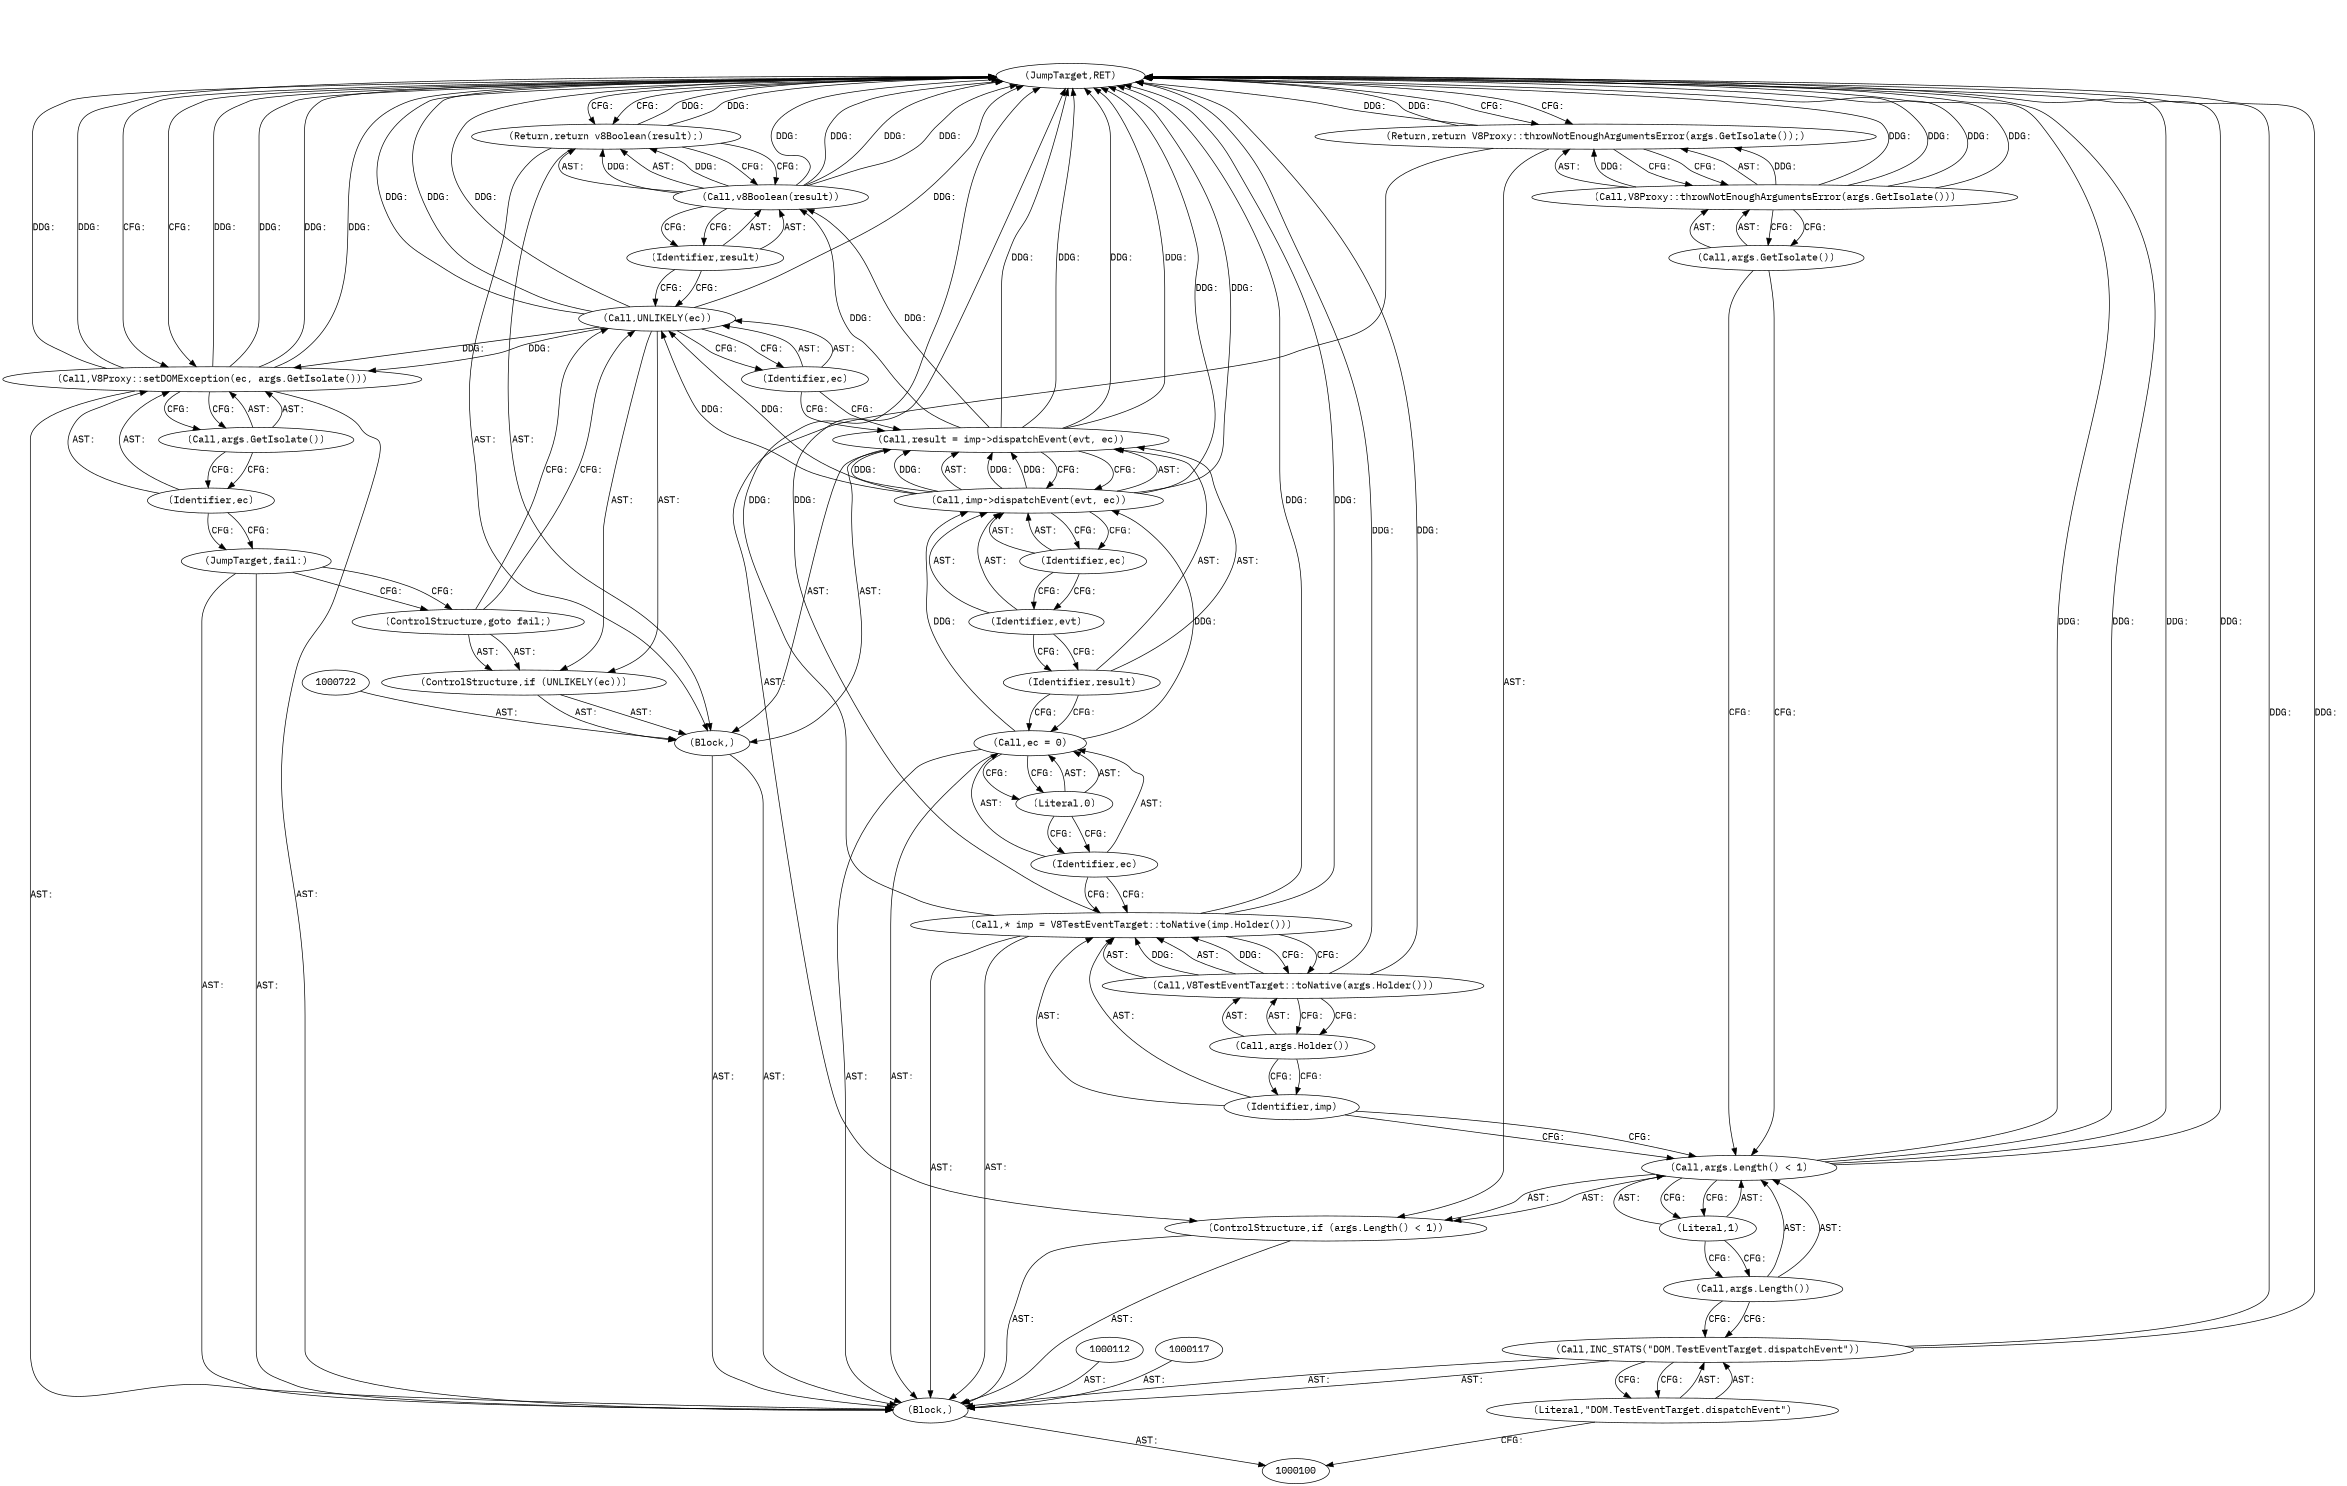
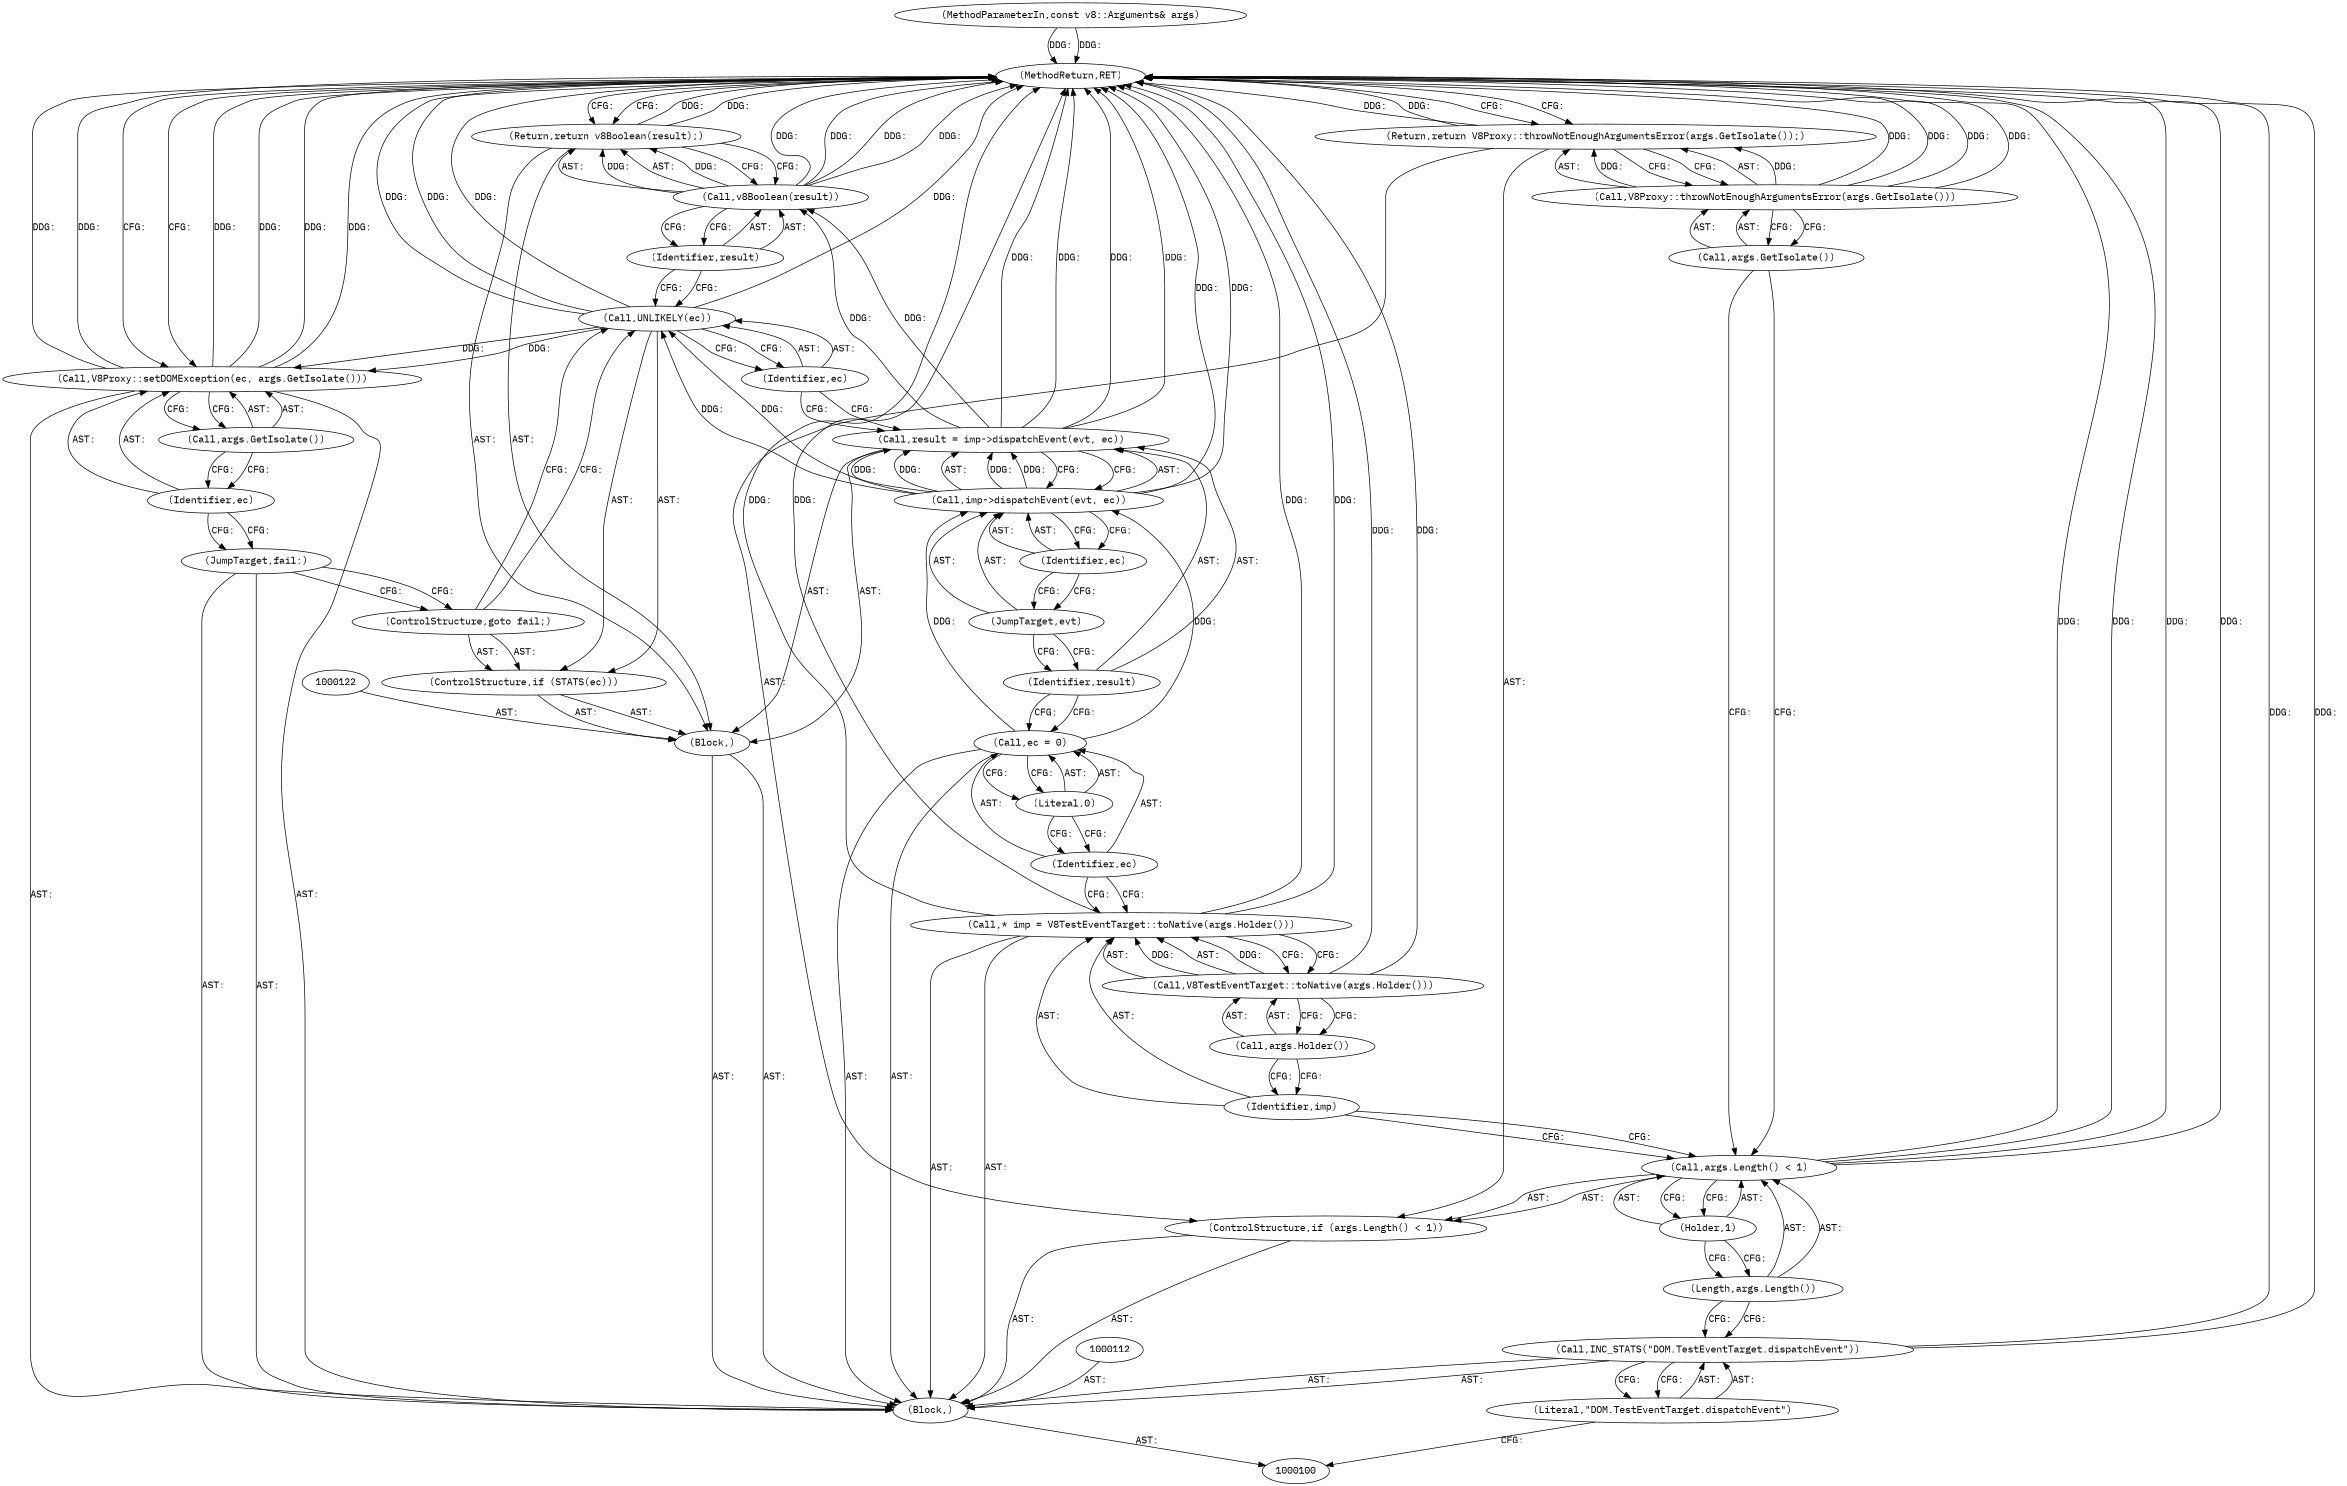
node "(MethodParameterIn,const v8::Arguments& args)": added
node "(JumpTarget,RET)": label "(JumpTarget,RET)" -> "(MethodReturn,RET)"
node "(Identifier,evt)": label "(Identifier,evt)" -> "(JumpTarget,evt)"
node "1000722": label "1000722" -> "1000122"
node "(ControlStructure,if (UNLIKELY(ec)))": label "(ControlStructure,if (UNLIKELY(ec)))" -> "(ControlStructure,if (STATS(ec)))"
node "(Call,* imp = V8TestEventTarget::toNative(imp.Holder()))": label "(Call,* imp = V8TestEventTarget::toNative(imp.Holder()))" -> "(Call,* imp = V8TestEventTarget::toNative(args.Holder()))"
node "(Literal,1)": label "(Literal,1)" -> "(Holder,1)"
node "(Call,args.Length())": label "(Call,args.Length())" -> "(Length,args.Length())"
node "1000117": removed
